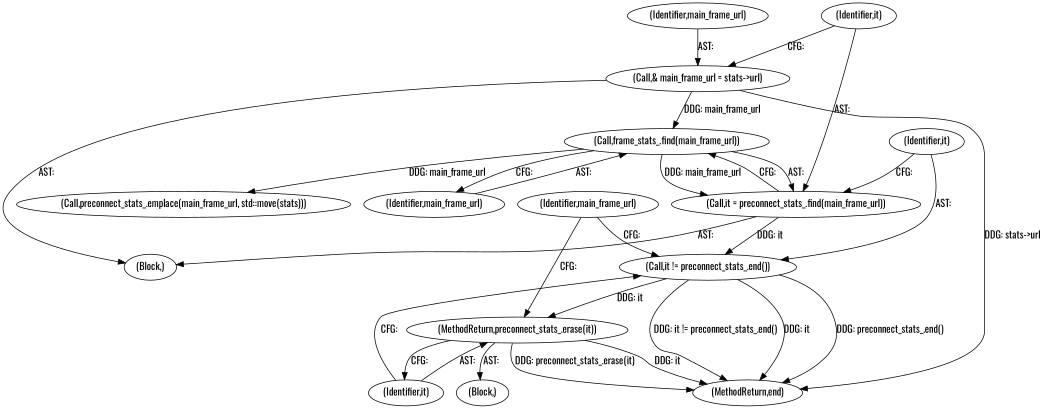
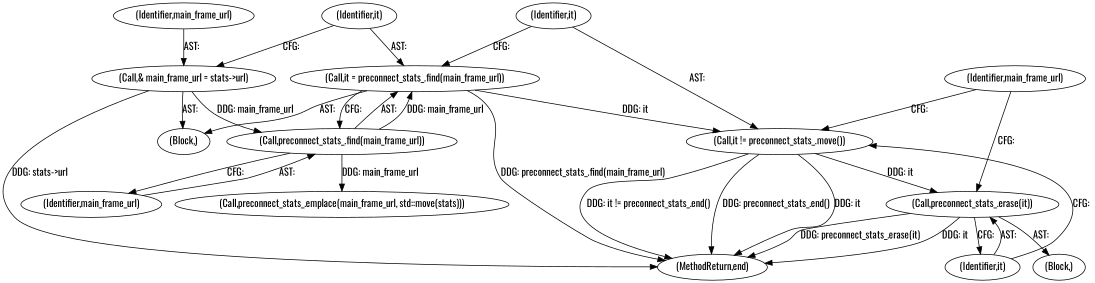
node "(Call,frame_stats_.find(main_frame_url))": label "(Call,frame_stats_.find(main_frame_url))" -> "(Call,preconnect_stats_.find(main_frame_url))"
edge "(Call,it = preconnect_stats_.find(main_frame_url))" -> "(MethodReturn,end)": added, label "DDG: preconnect_stats_.find(main_frame_url)"
node "(Call,it != preconnect_stats_.end())": label "(Call,it != preconnect_stats_.end())" -> "(Call,it != preconnect_stats_.move())"
node "(MethodReturn,preconnect_stats_.erase(it))": label "(MethodReturn,preconnect_stats_.erase(it))" -> "(Call,preconnect_stats_.erase(it))"
